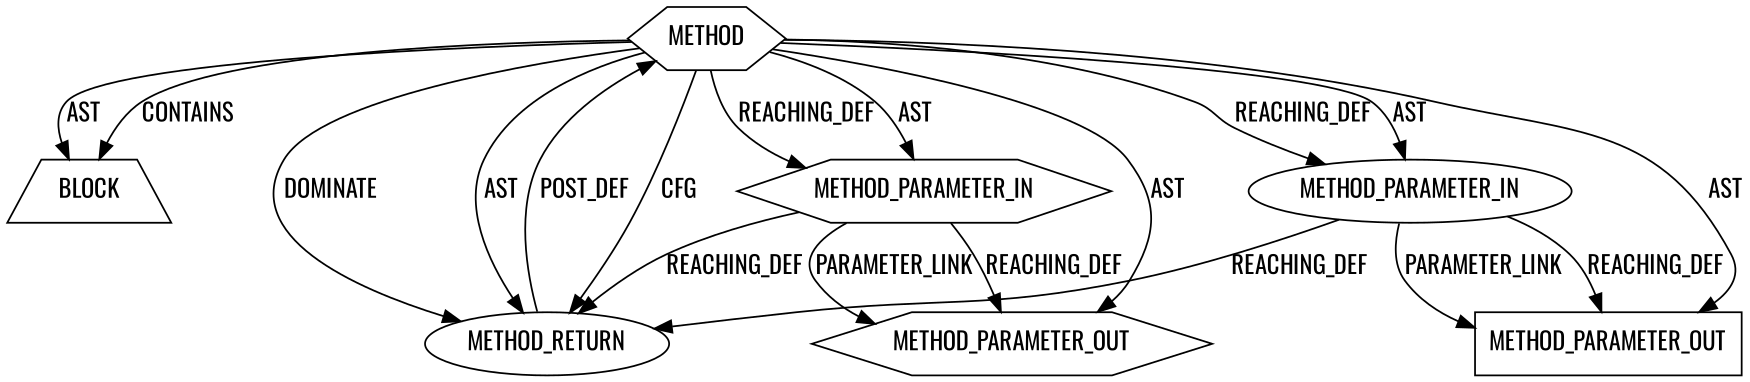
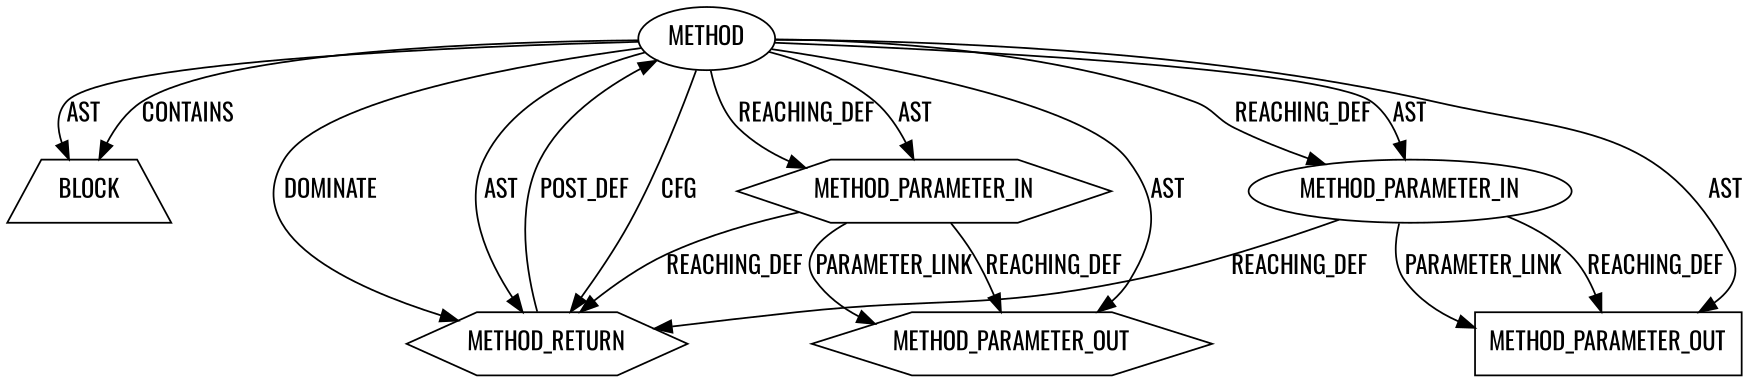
node "METHOD": shape hexagon -> ellipse
node "METHOD_RETURN": shape ellipse -> hexagon
